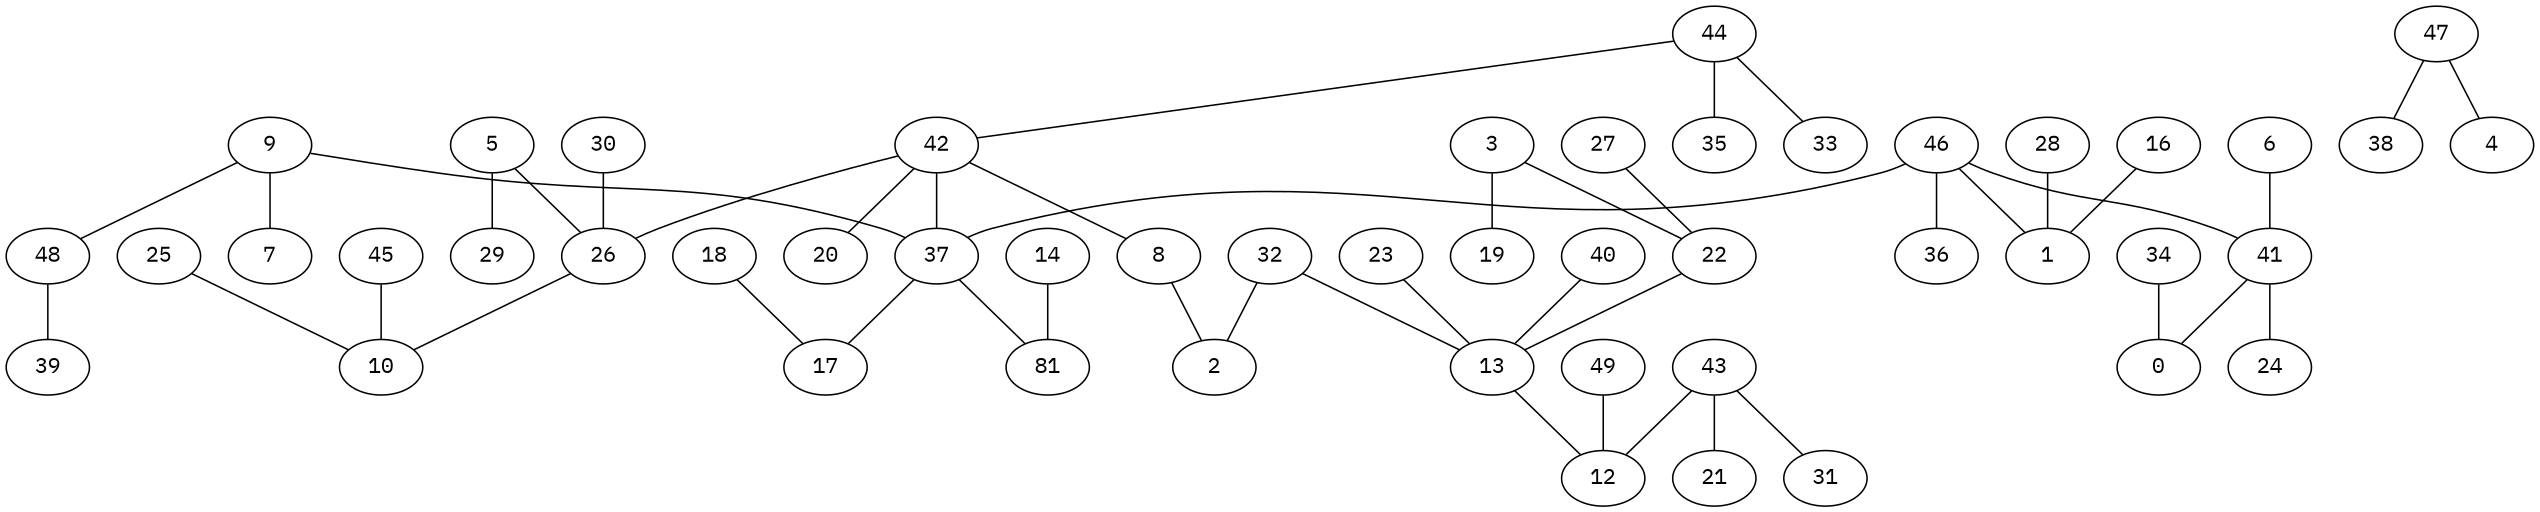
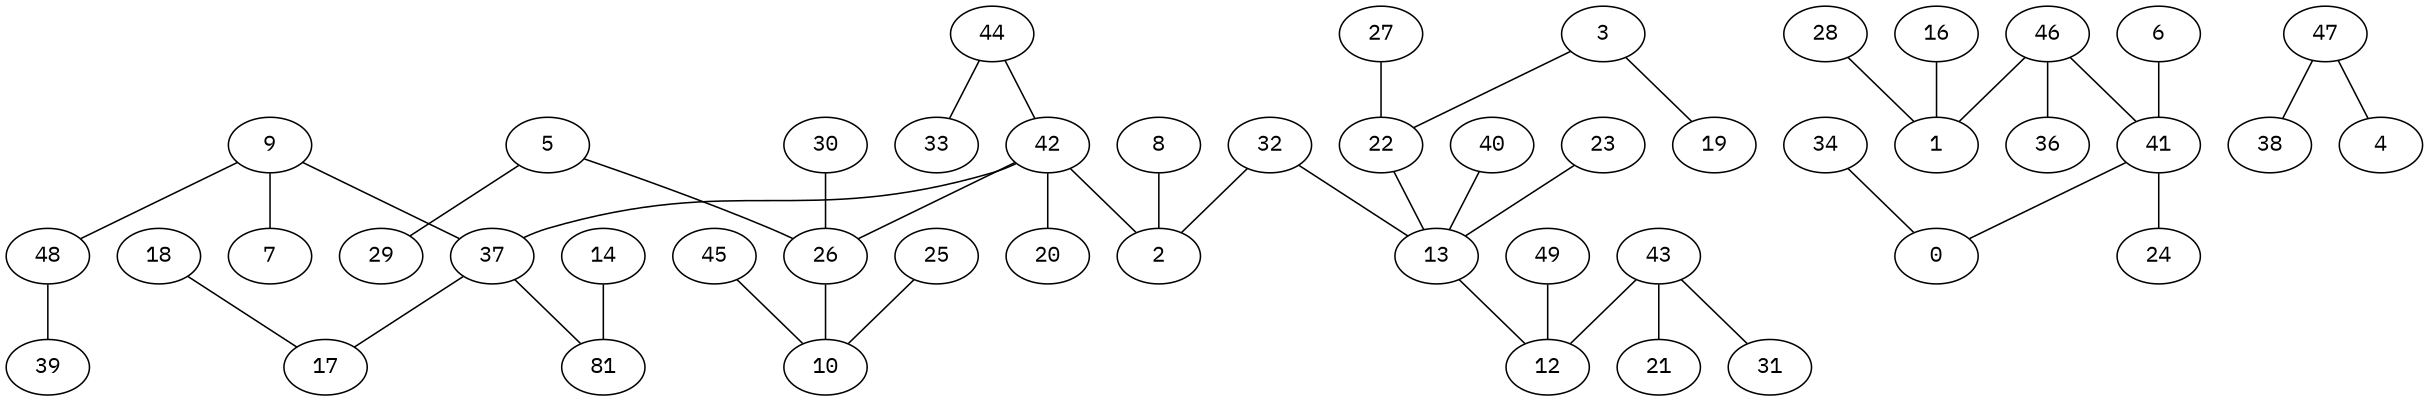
node "35": removed
edge "42" -- "8": now "42" -- "2"
edge "46" -- "37": removed
